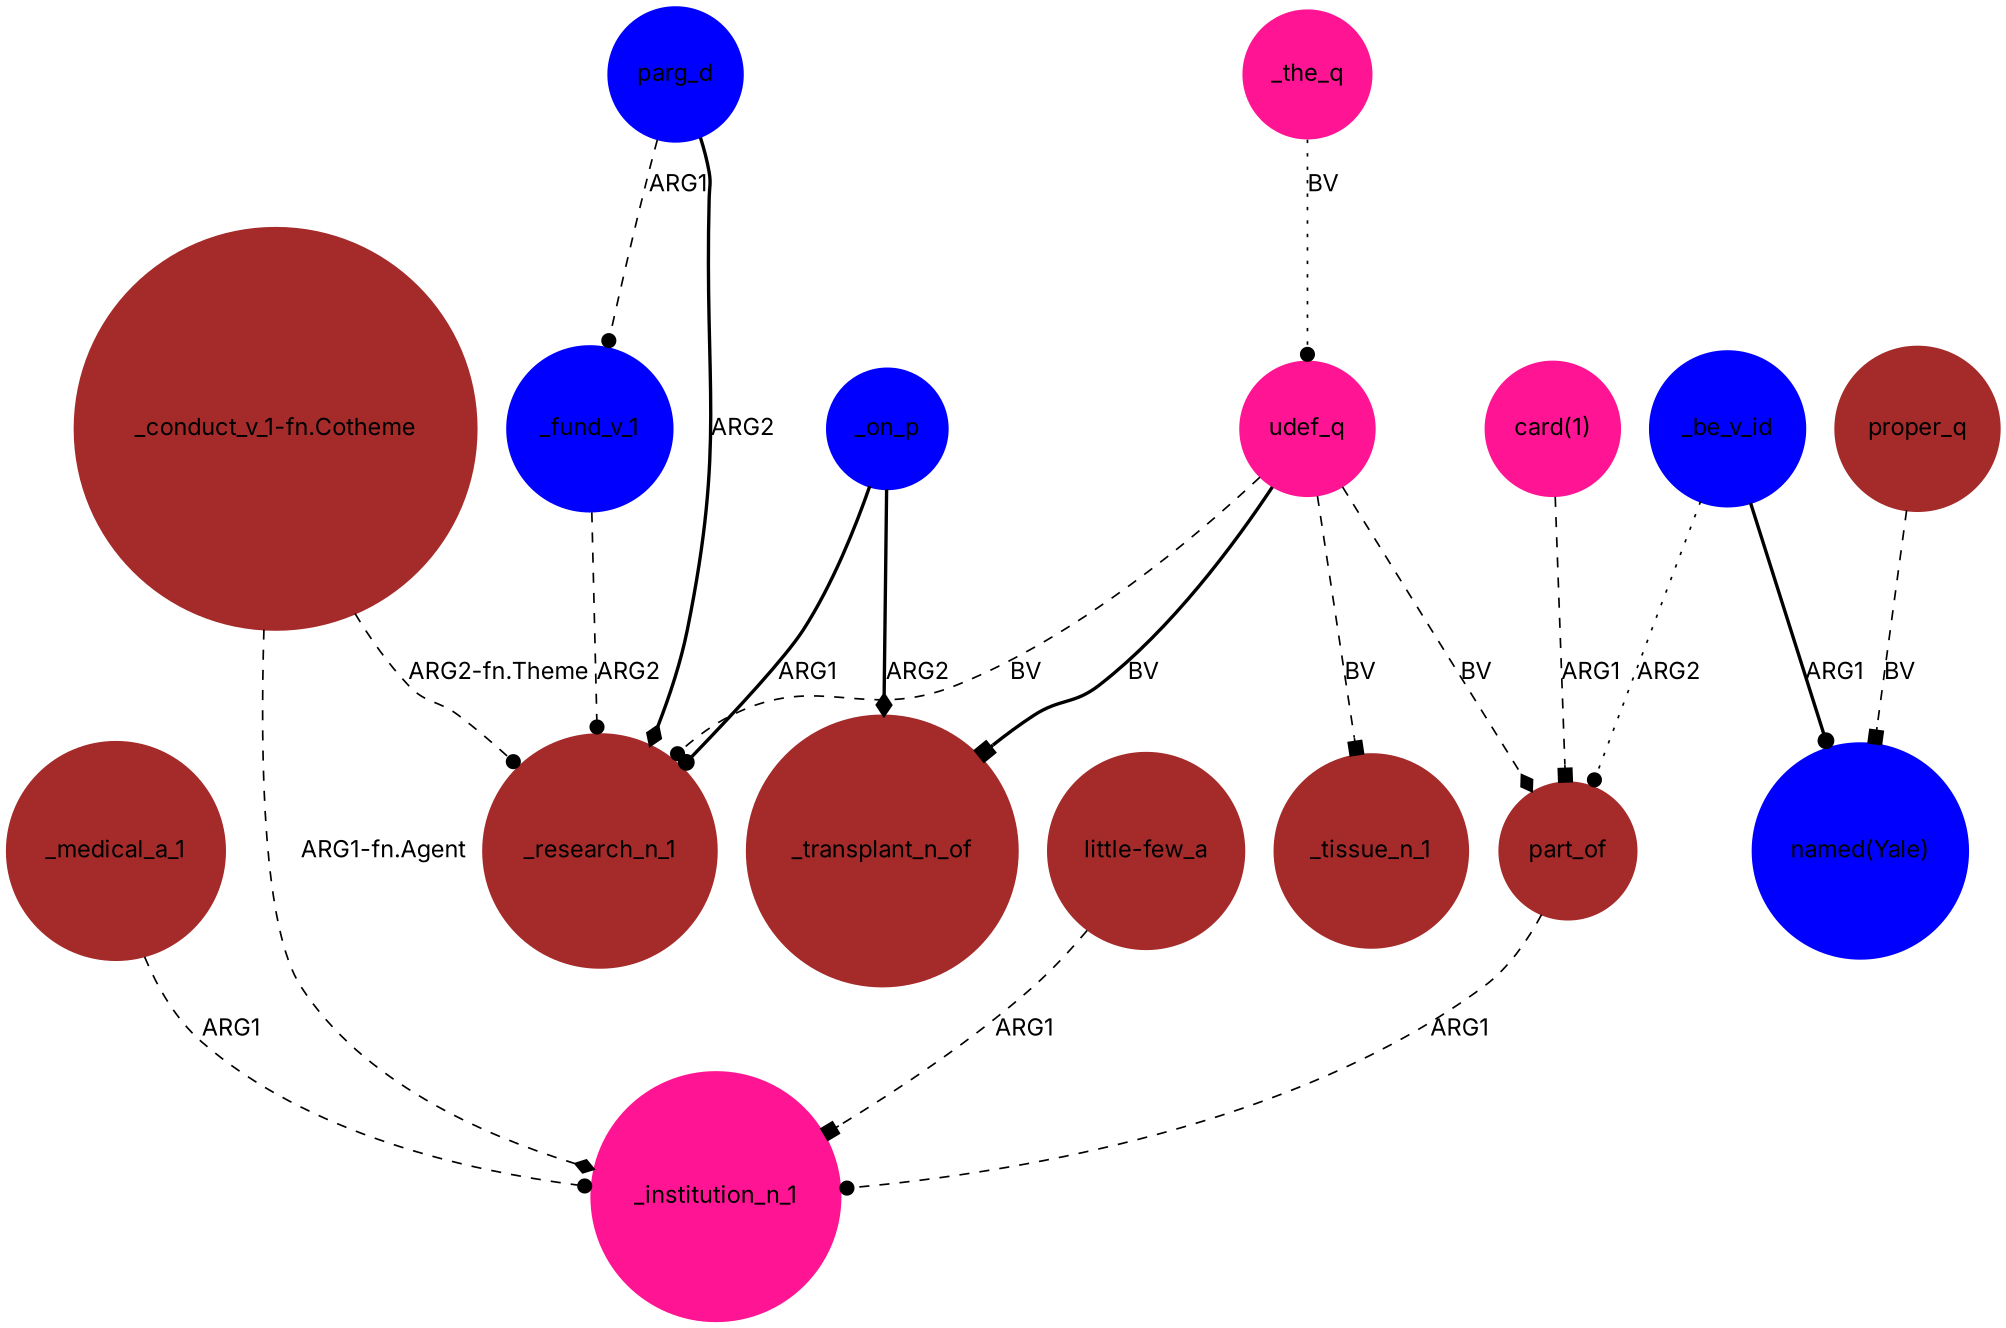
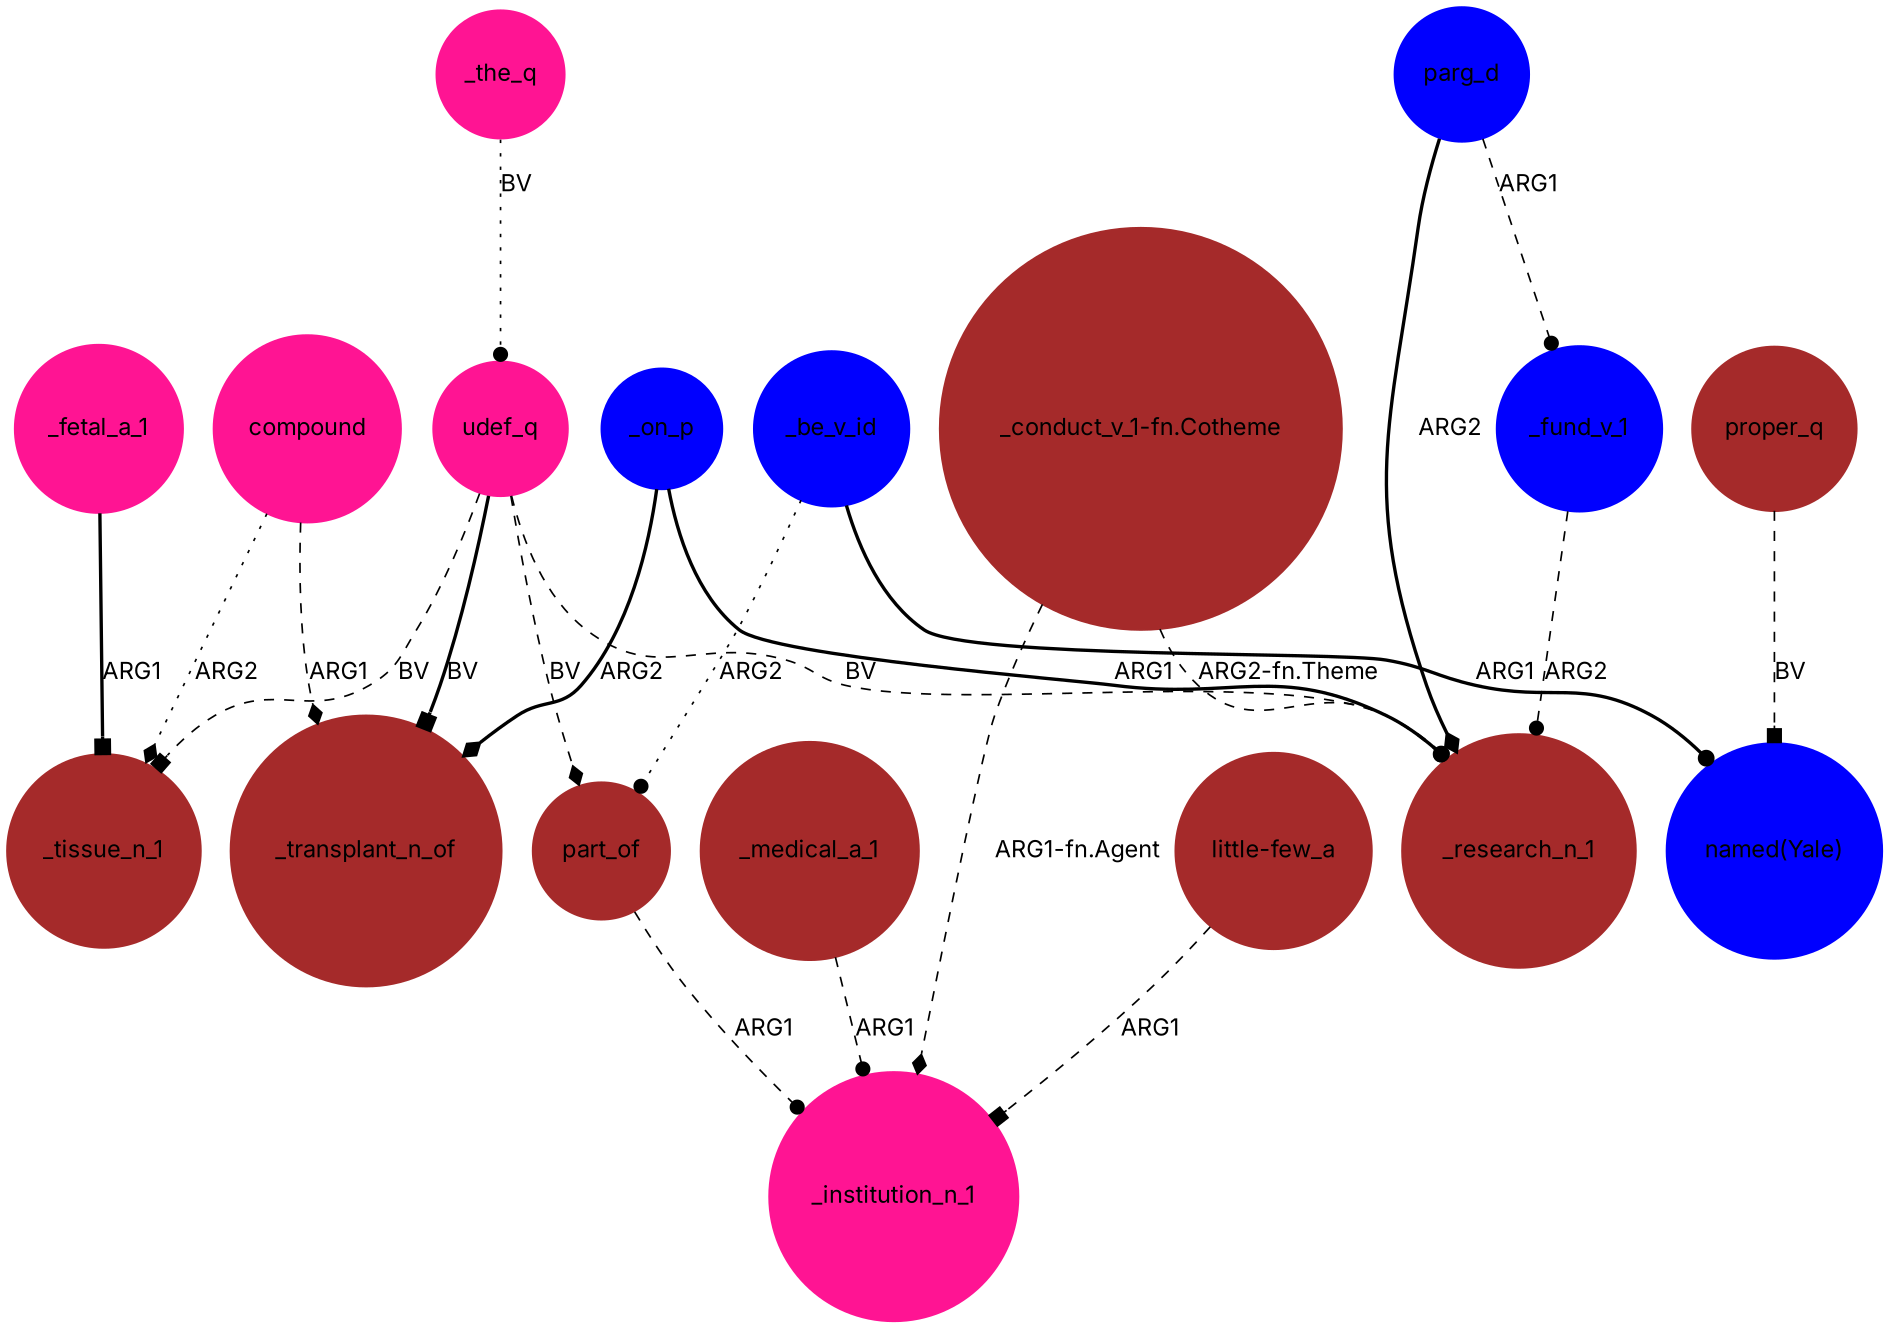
node "_fetal_a_1": added
node "compound": added
node "card(1)": removed
